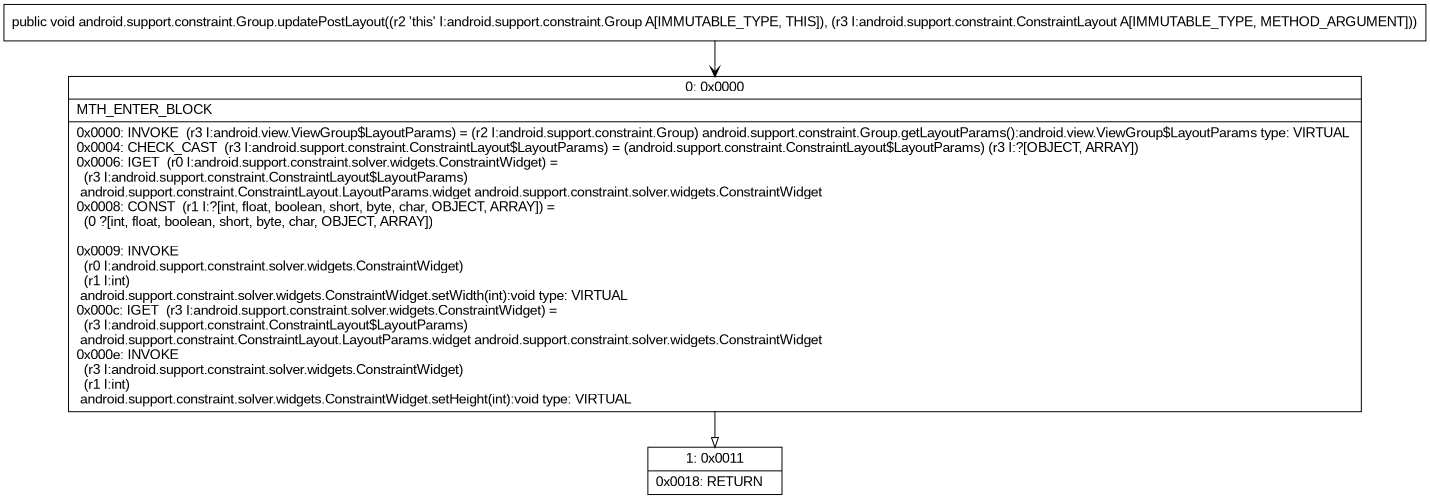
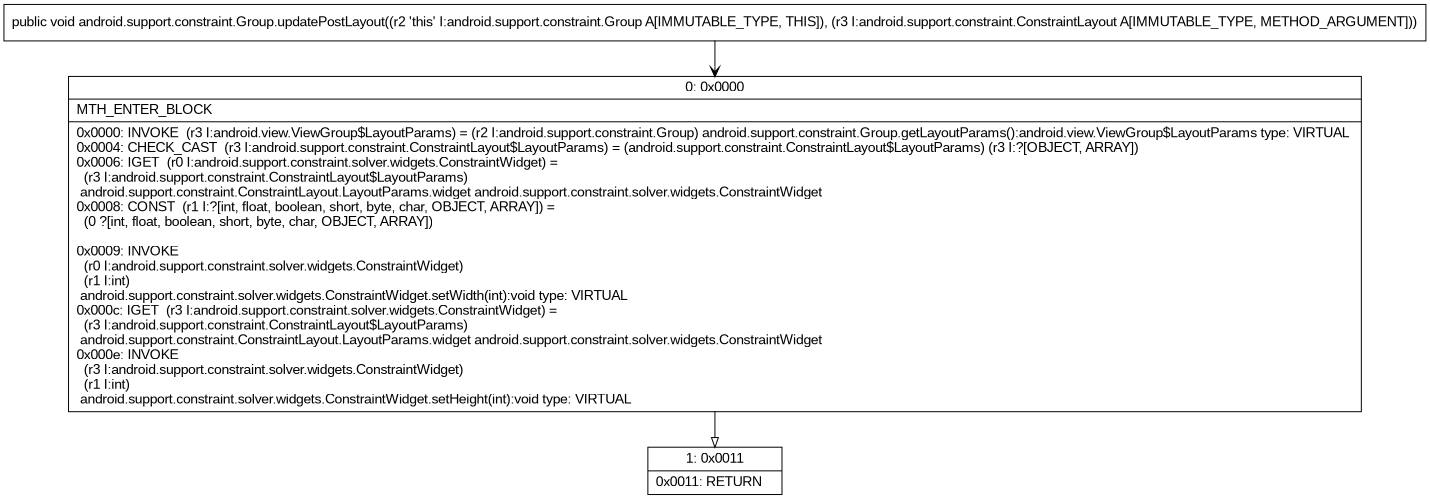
node "1: 0x0011": text "0x0018: RETURN" -> "0x0011: RETURN"
